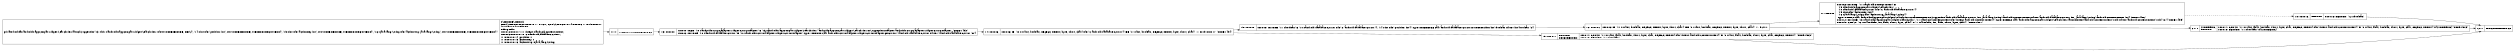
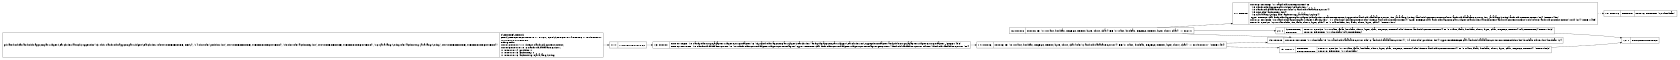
edge "18: 0x0016" -> "12: ?": removed
edge "15: 0x0008" -> "16: 0x000c": reversed
node "11: ?": text "MTH_IMMUTABLE_BLOCK" -> "MTH_ENTER_BLOCK"
